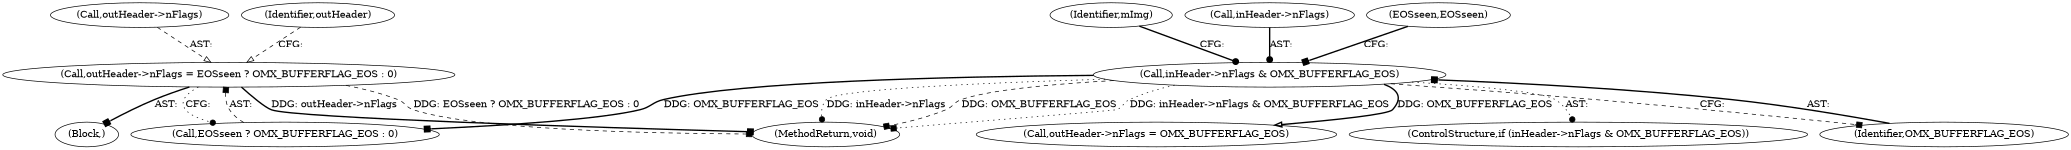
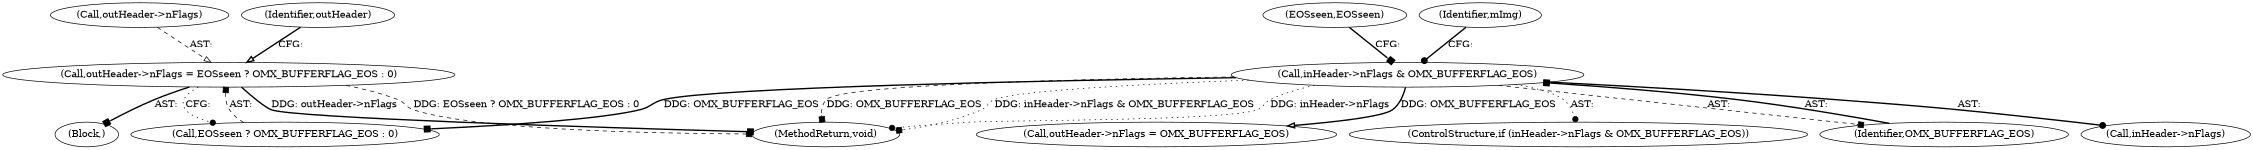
edge "(Call,inHeader->nFlags)" -> "(Call,inHeader->nFlags & OMX_BUFFERFLAG_EOS)": reversed
edge "(Identifier,outHeader)" -> "(Call,outHeader->nFlags = EOSseen ? OMX_BUFFERFLAG_EOS : 0)": style dashed -> bold
edge "(Call,inHeader->nFlags & OMX_BUFFERFLAG_EOS)" -> "(Identifier,OMX_BUFFERFLAG_EOS)": label "CFG: " -> "AST: "
